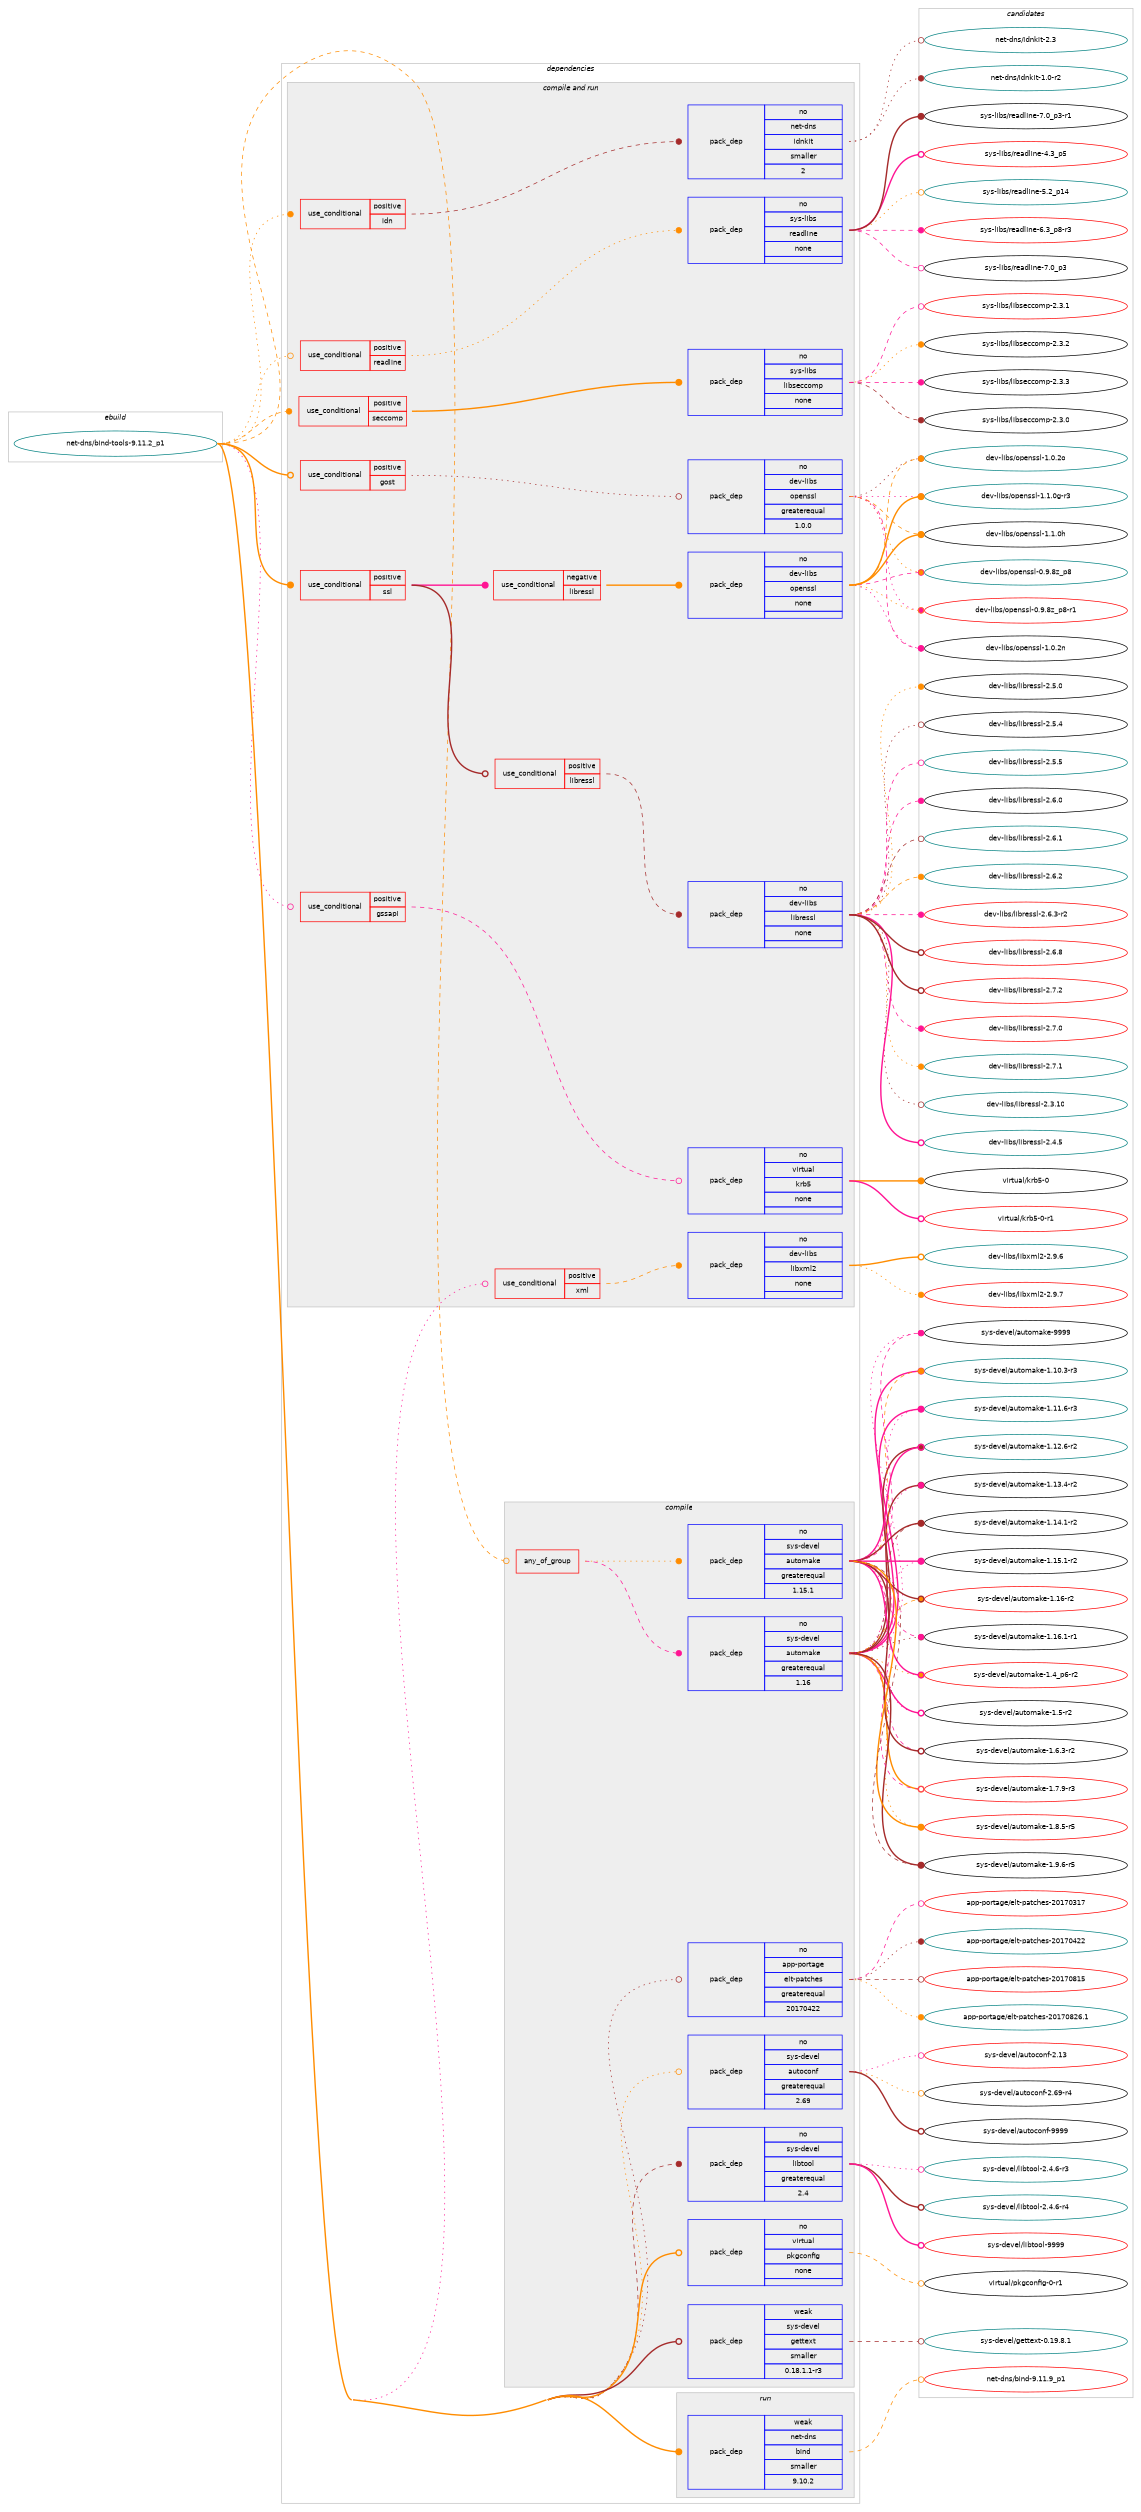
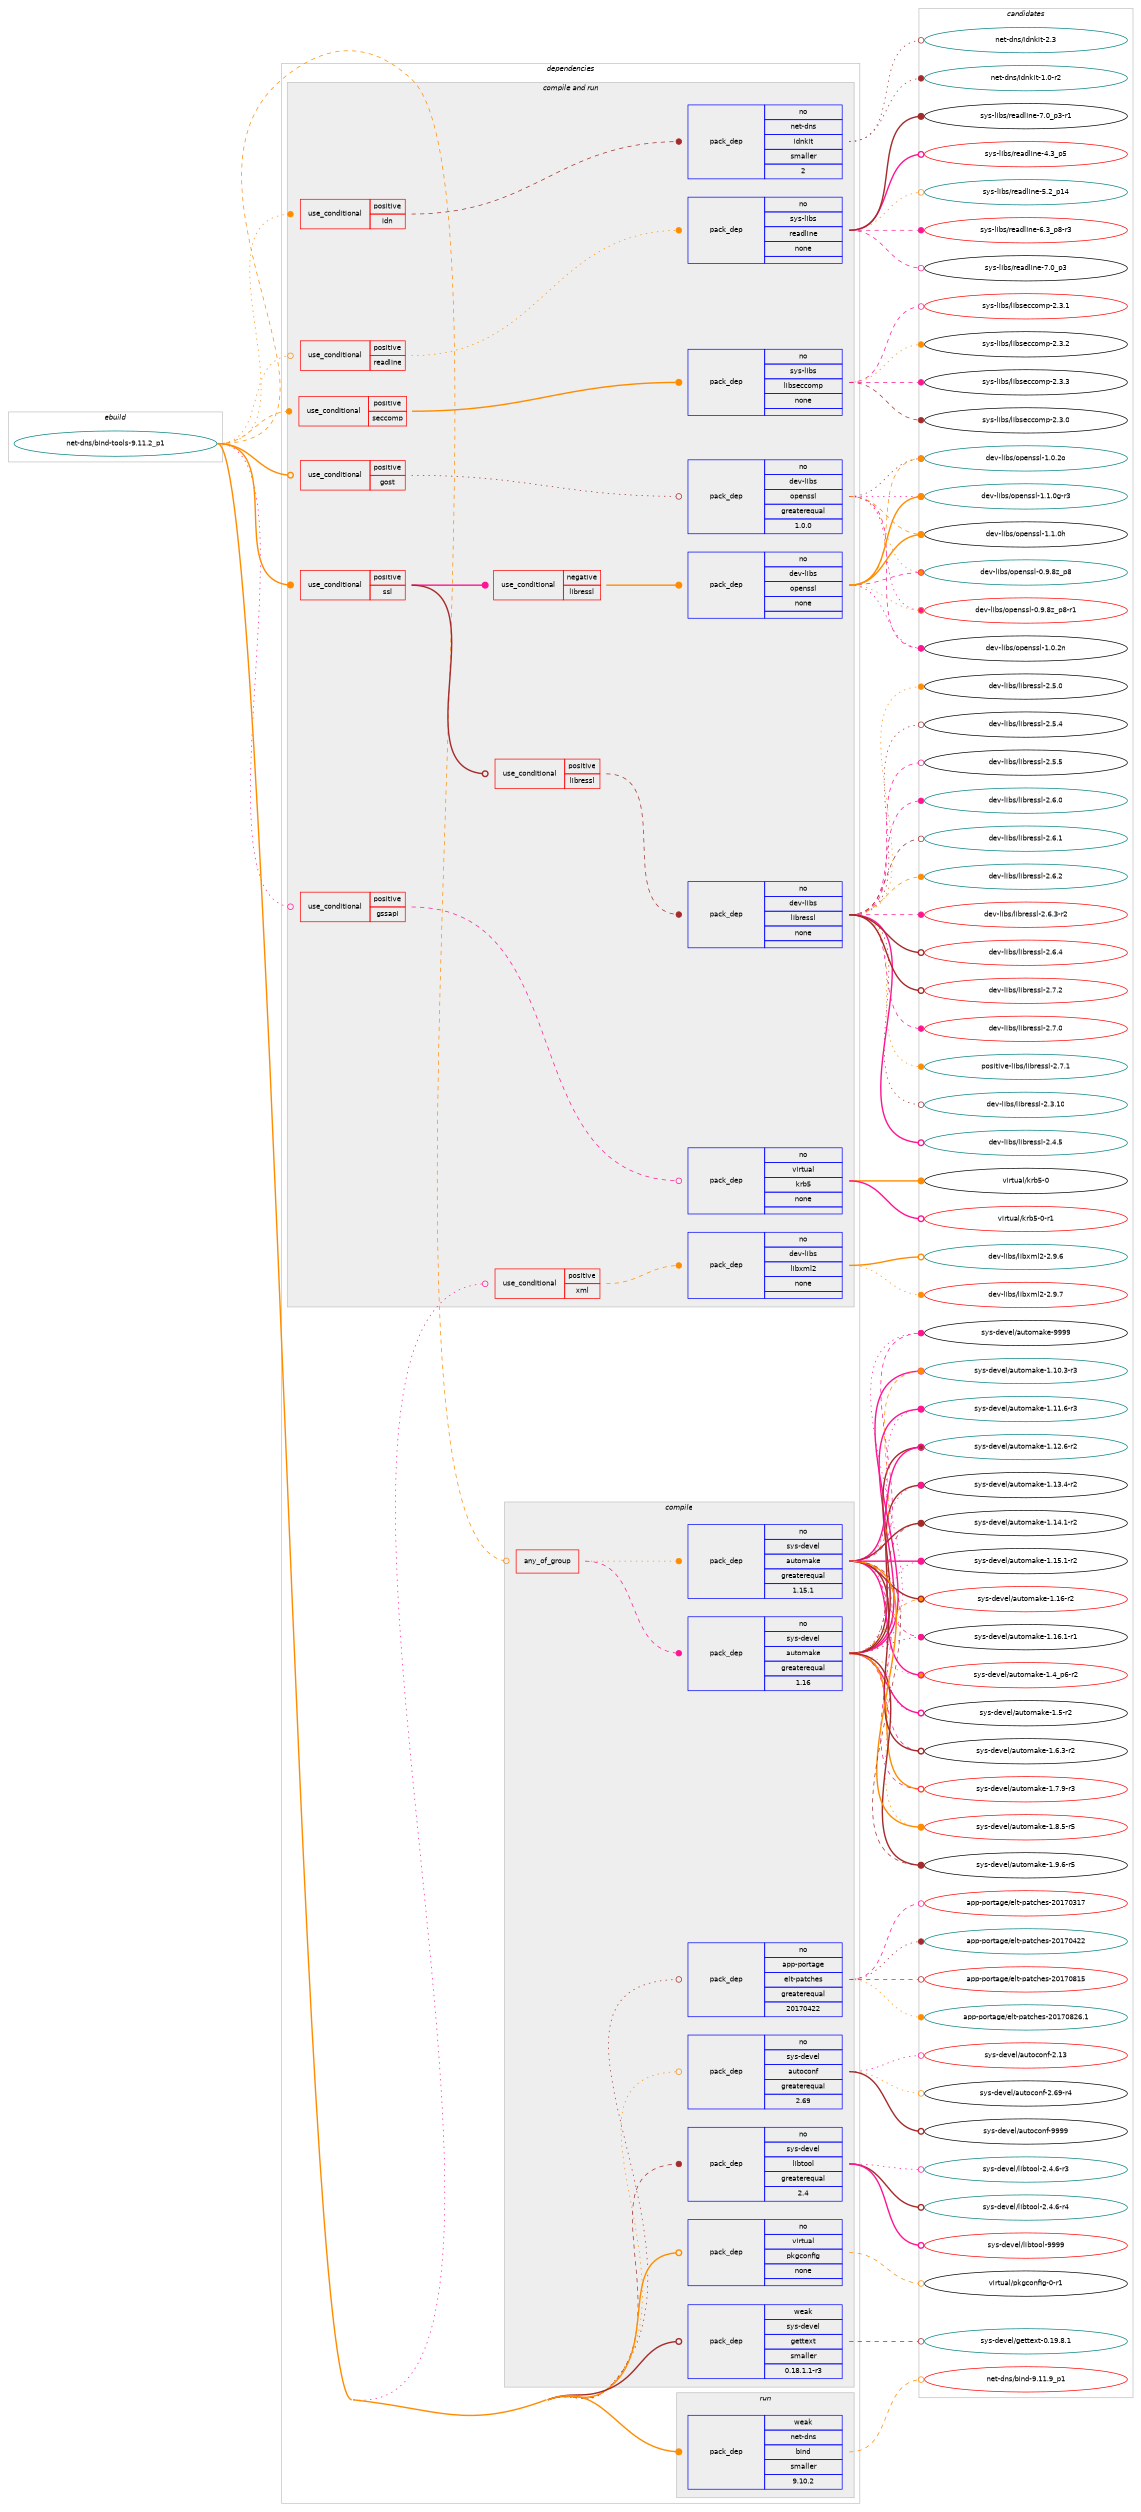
node "dev-libs/libressl-2.5.5": color teal -> black
node "dev-libs/libressl-2.6.0": color black -> teal
node "dev-libs/libressl-2.6.8": label "dev-libs/libressl-2.6.8" -> "dev-libs/libressl-2.6.4"
node "dev-libs/libressl-2.7.1": label "dev-libs/libressl-2.7.1" -> "positive-libs/libressl-2.7.1"
